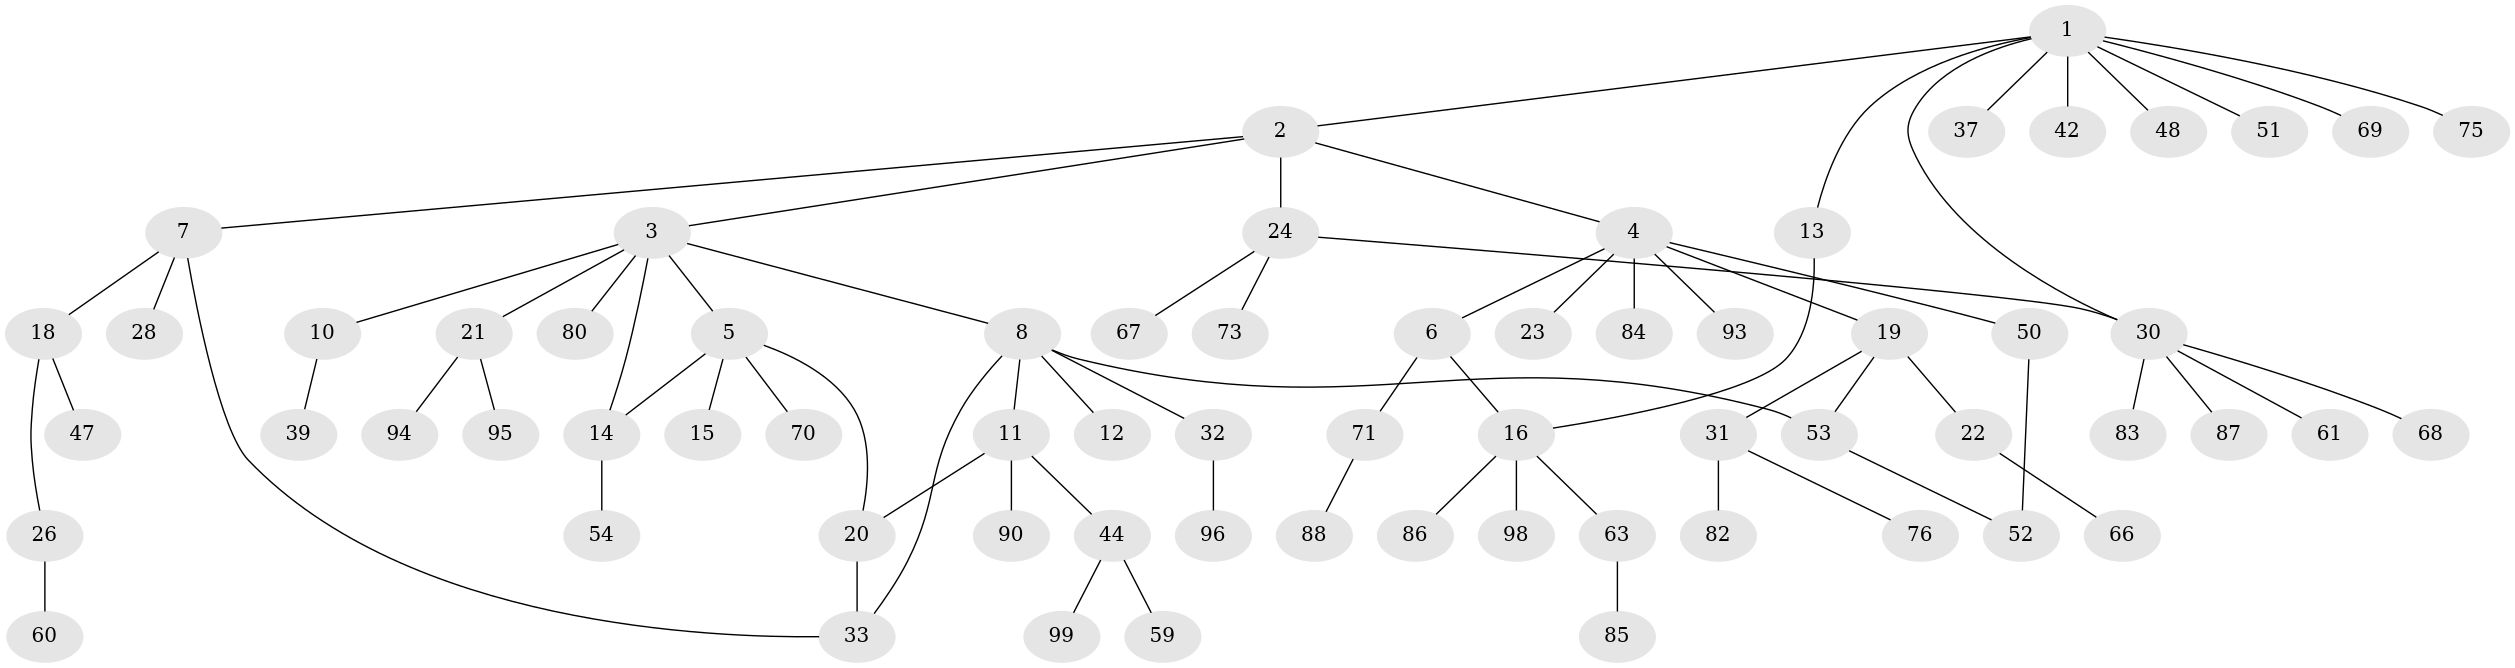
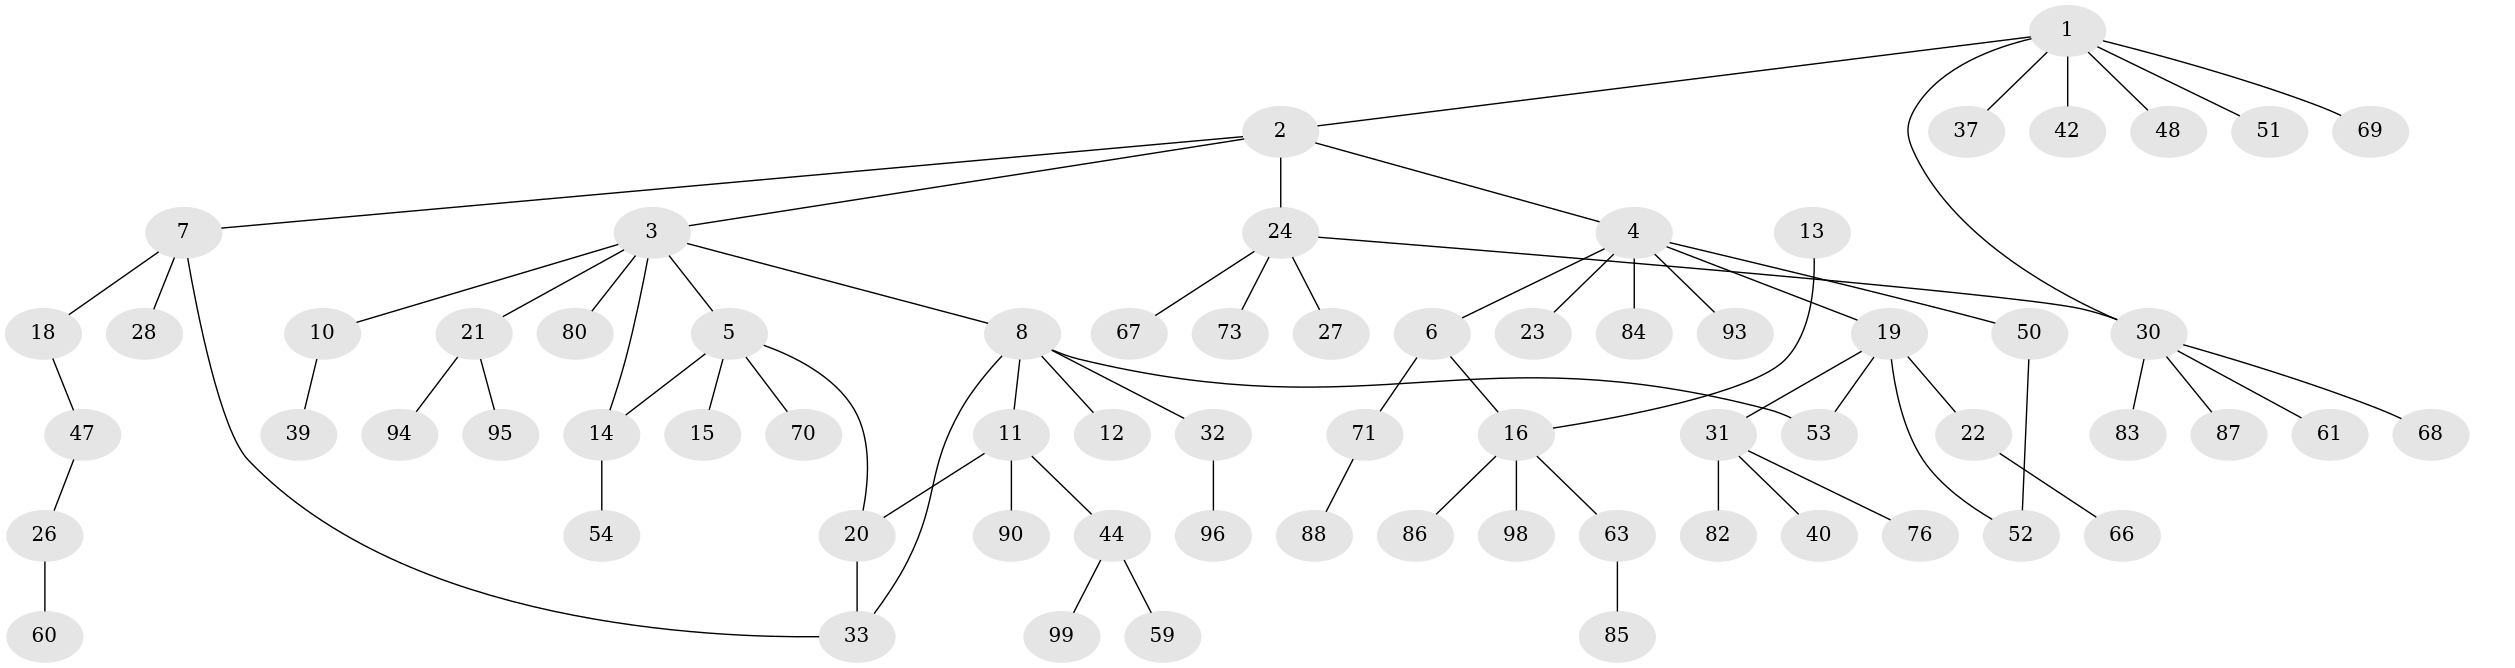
edge "1" -- "13": removed
node "75": removed
node "27": added
edge "18" -- "26": now "47" -- "26"
edge "53" -- "52": now "19" -- "52"
node "40": added
